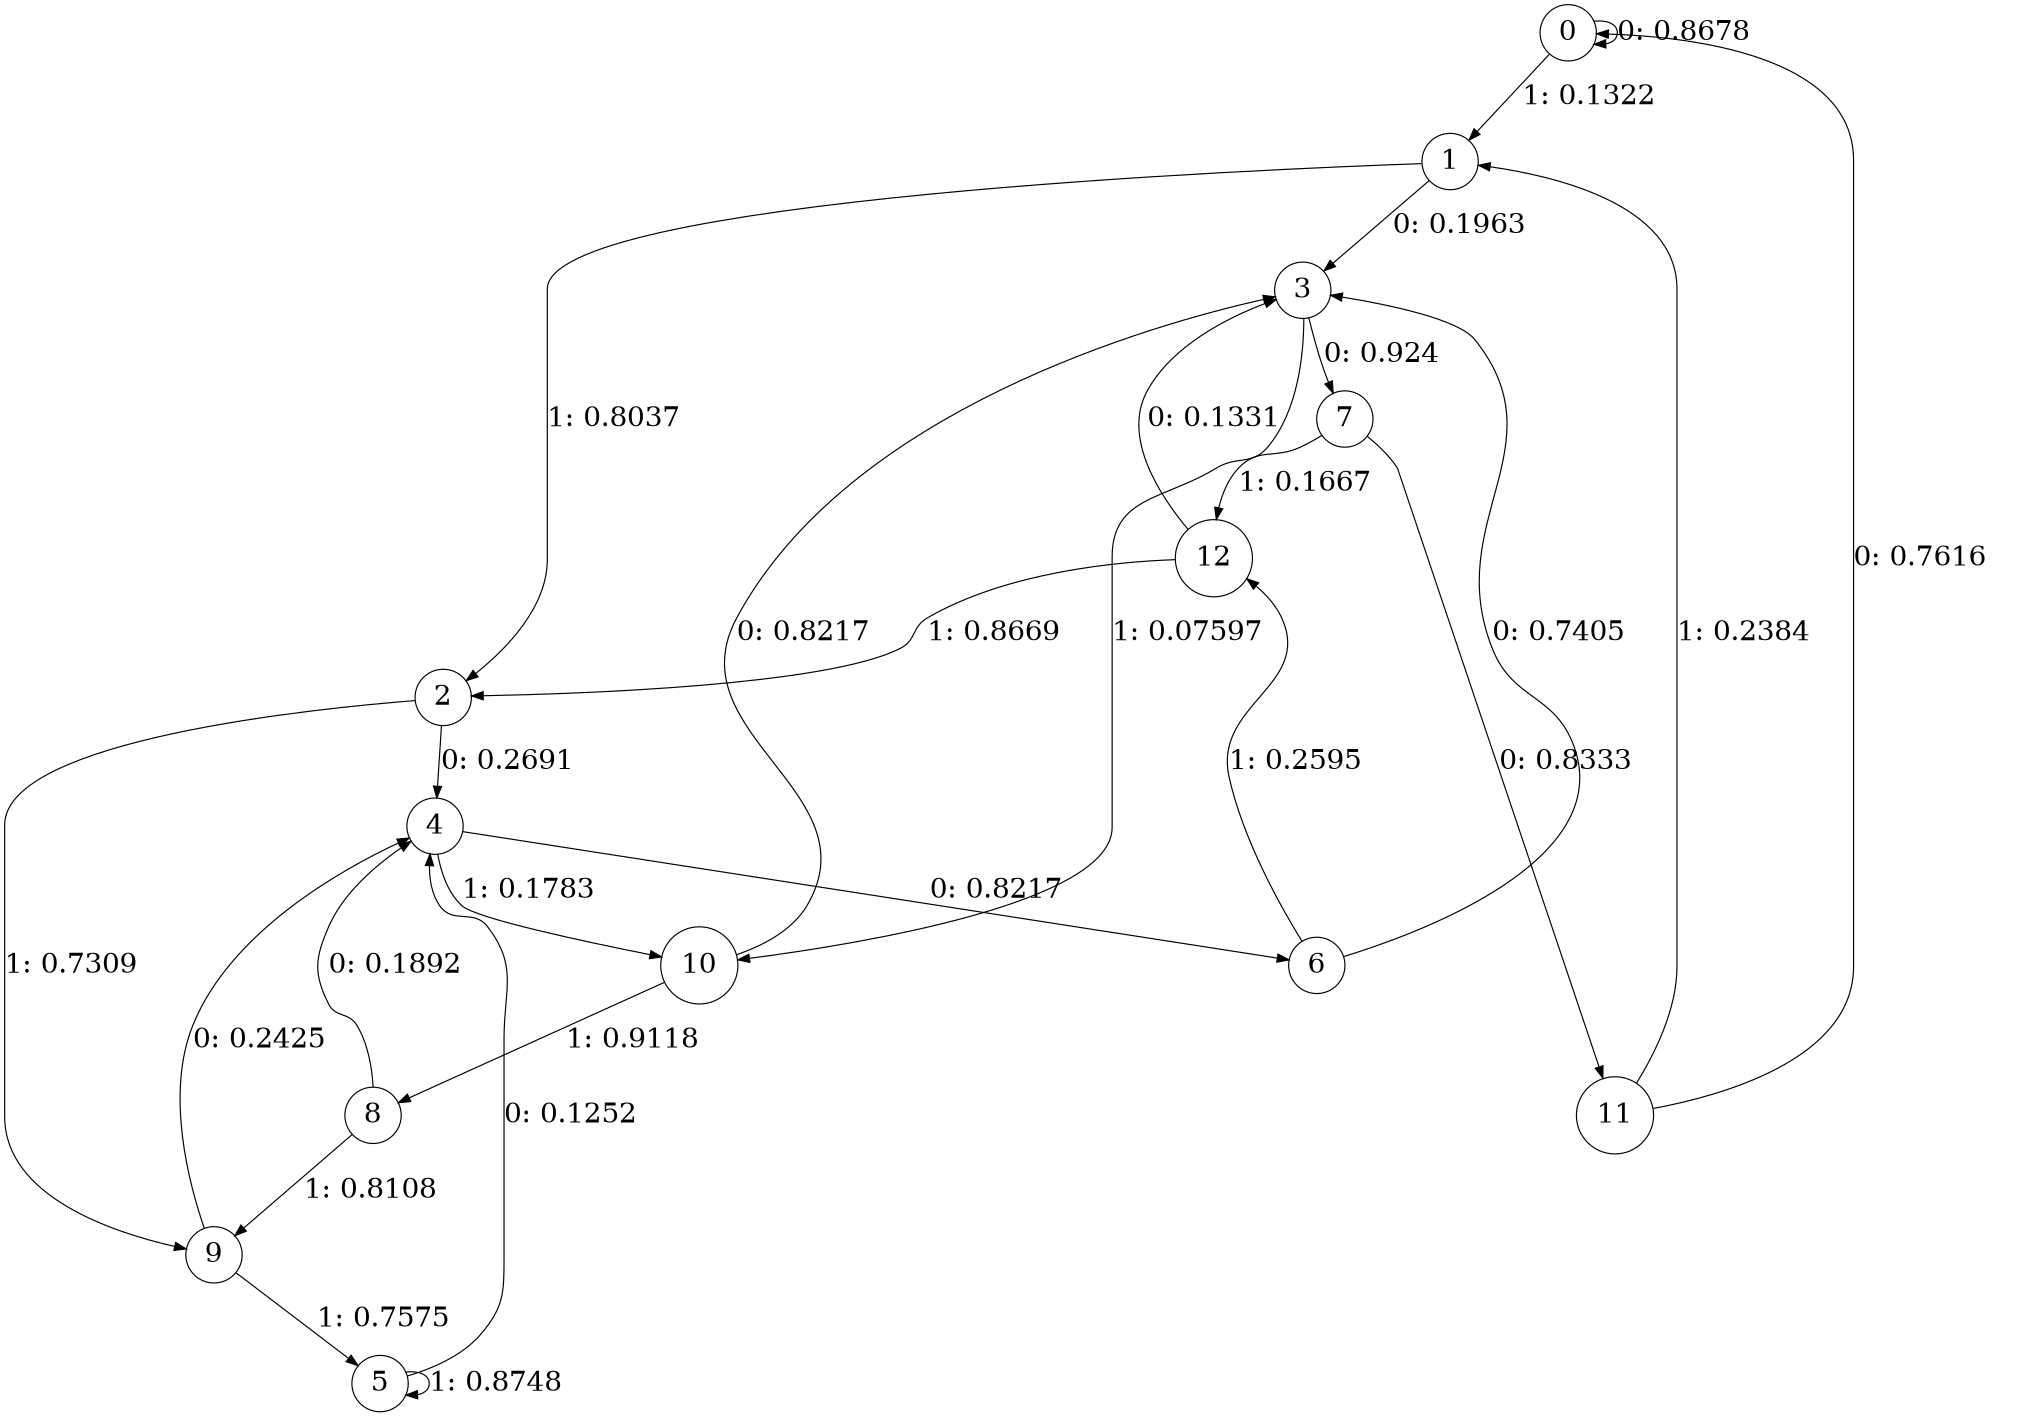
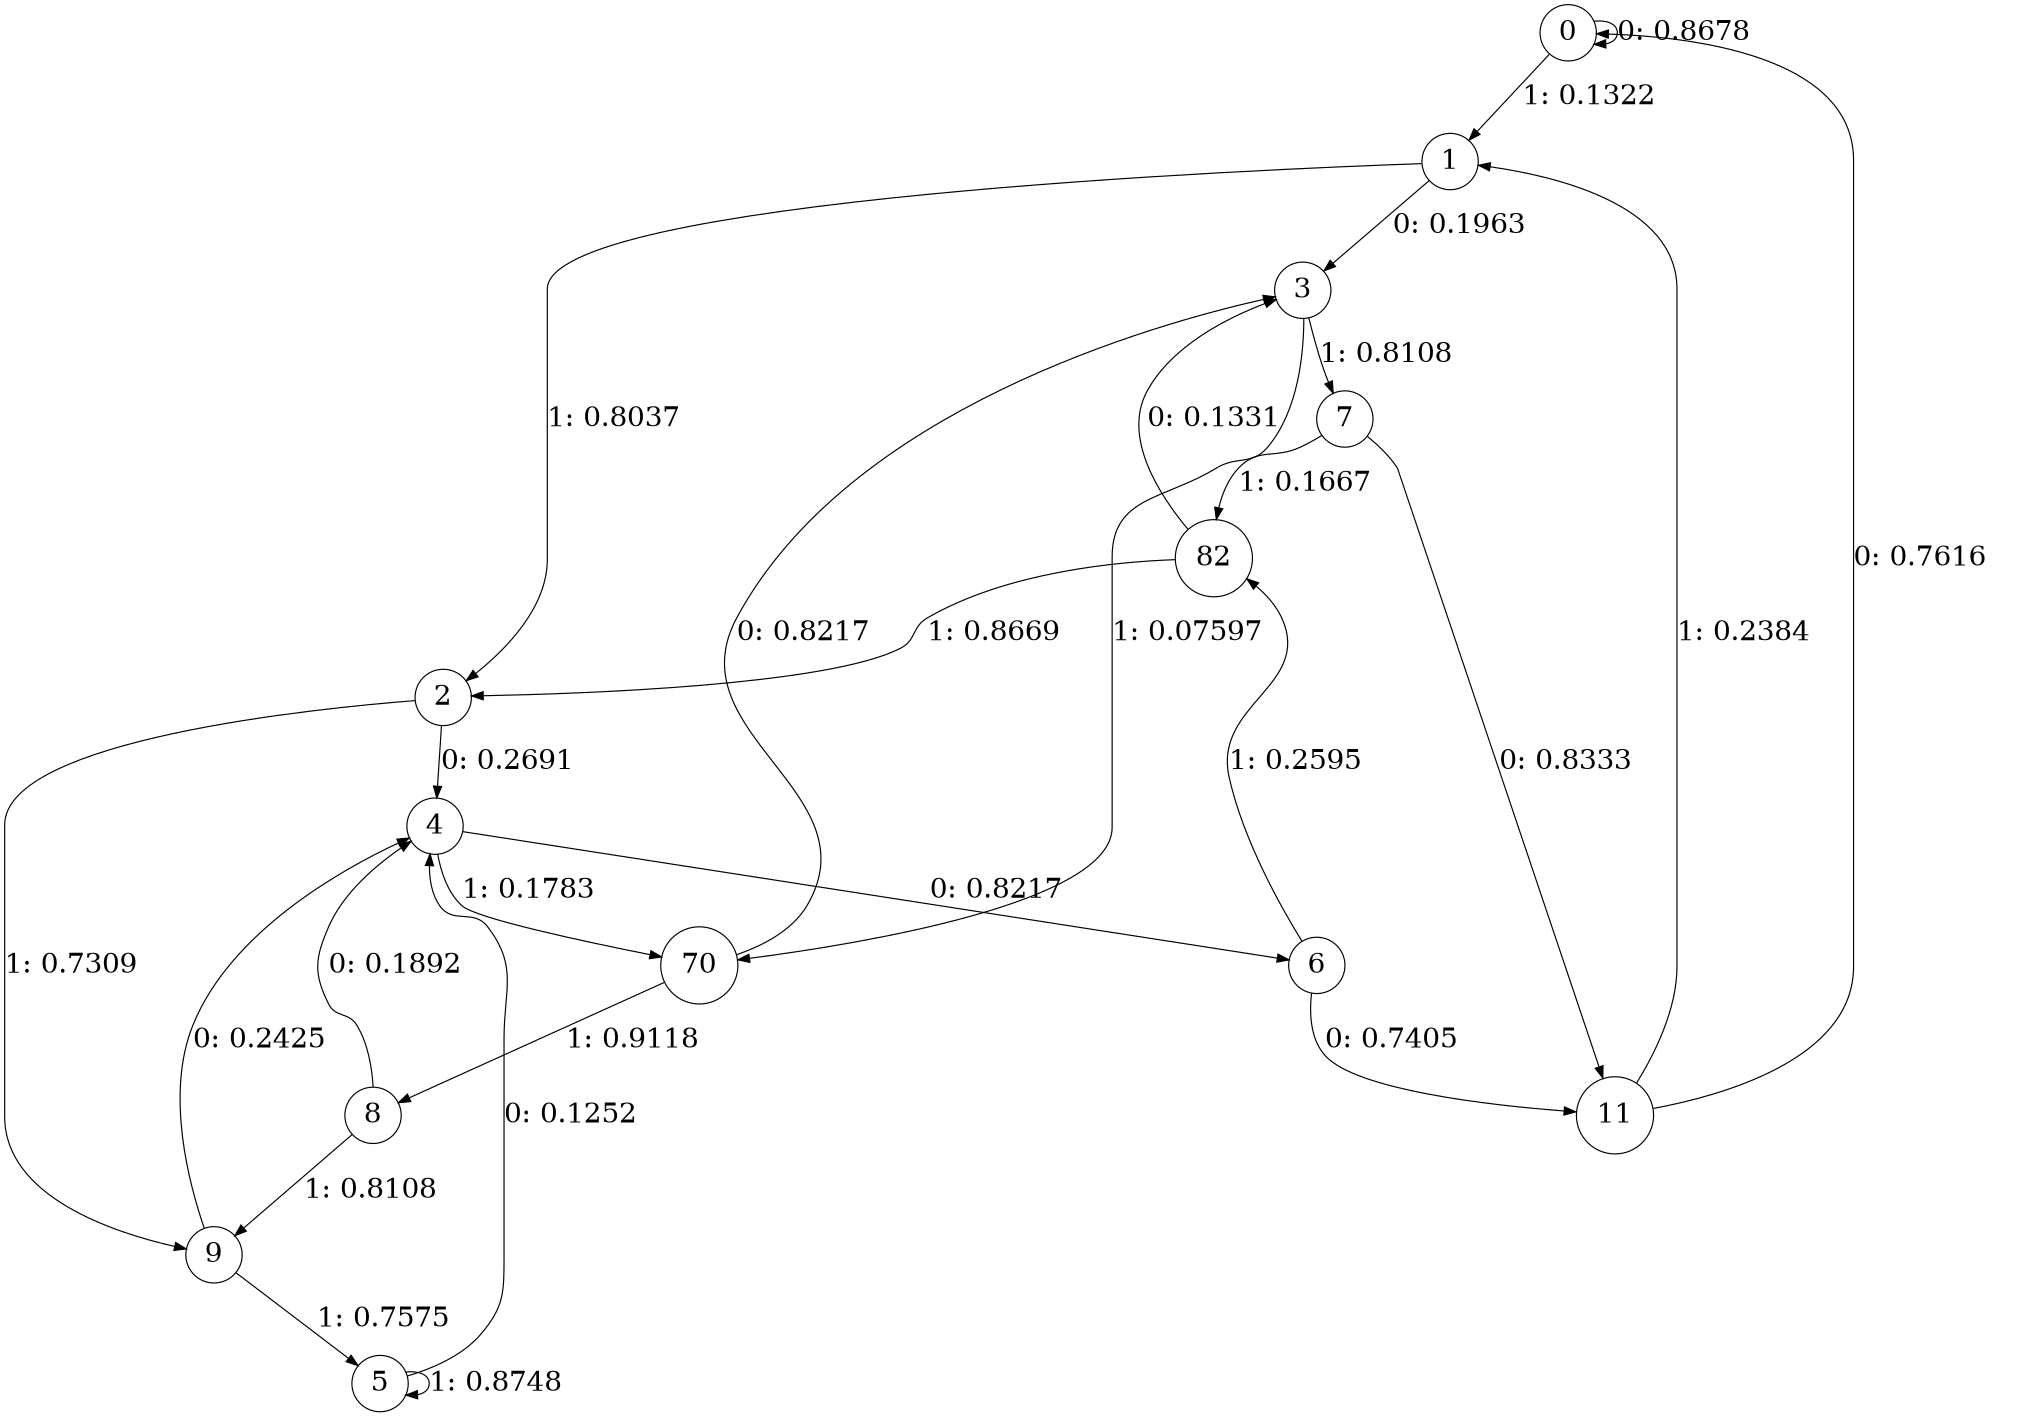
edge "3" -> "7": label "0: 0.924    " -> "1: 0.8108   "
node "12": label "12" -> "82"
edge "6" -> "3": now "6" -> "11"
node "10": label "10" -> "70"
